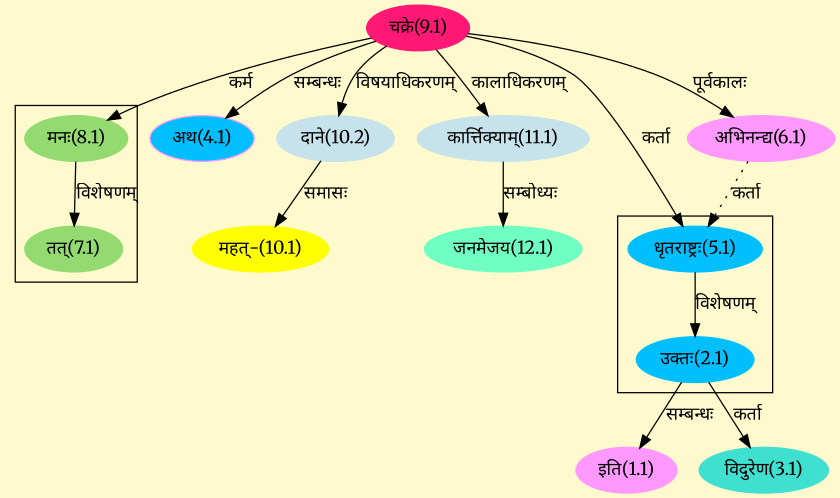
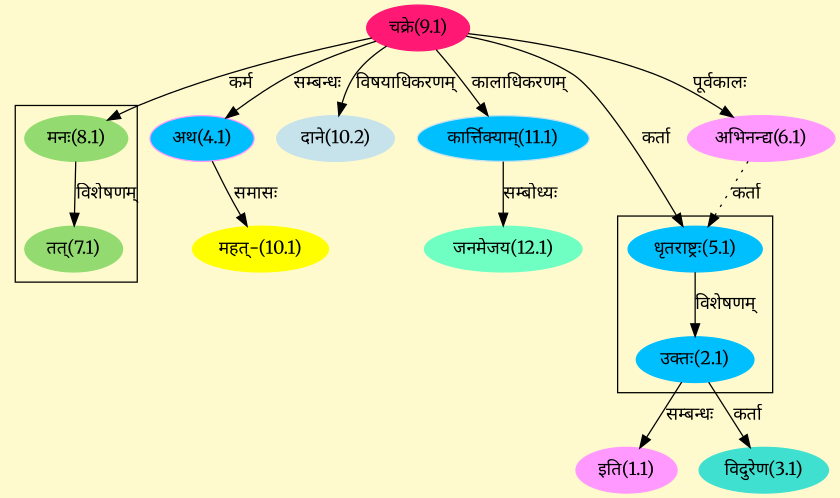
node "कार्त्तिक्याम्(11.1)": fillcolor #c6e2eb -> #00bfff
edge "दाने(10.2)" -> "महत्-(10.1)": now "अथ(4.1)" -> "महत्-(10.1)"
